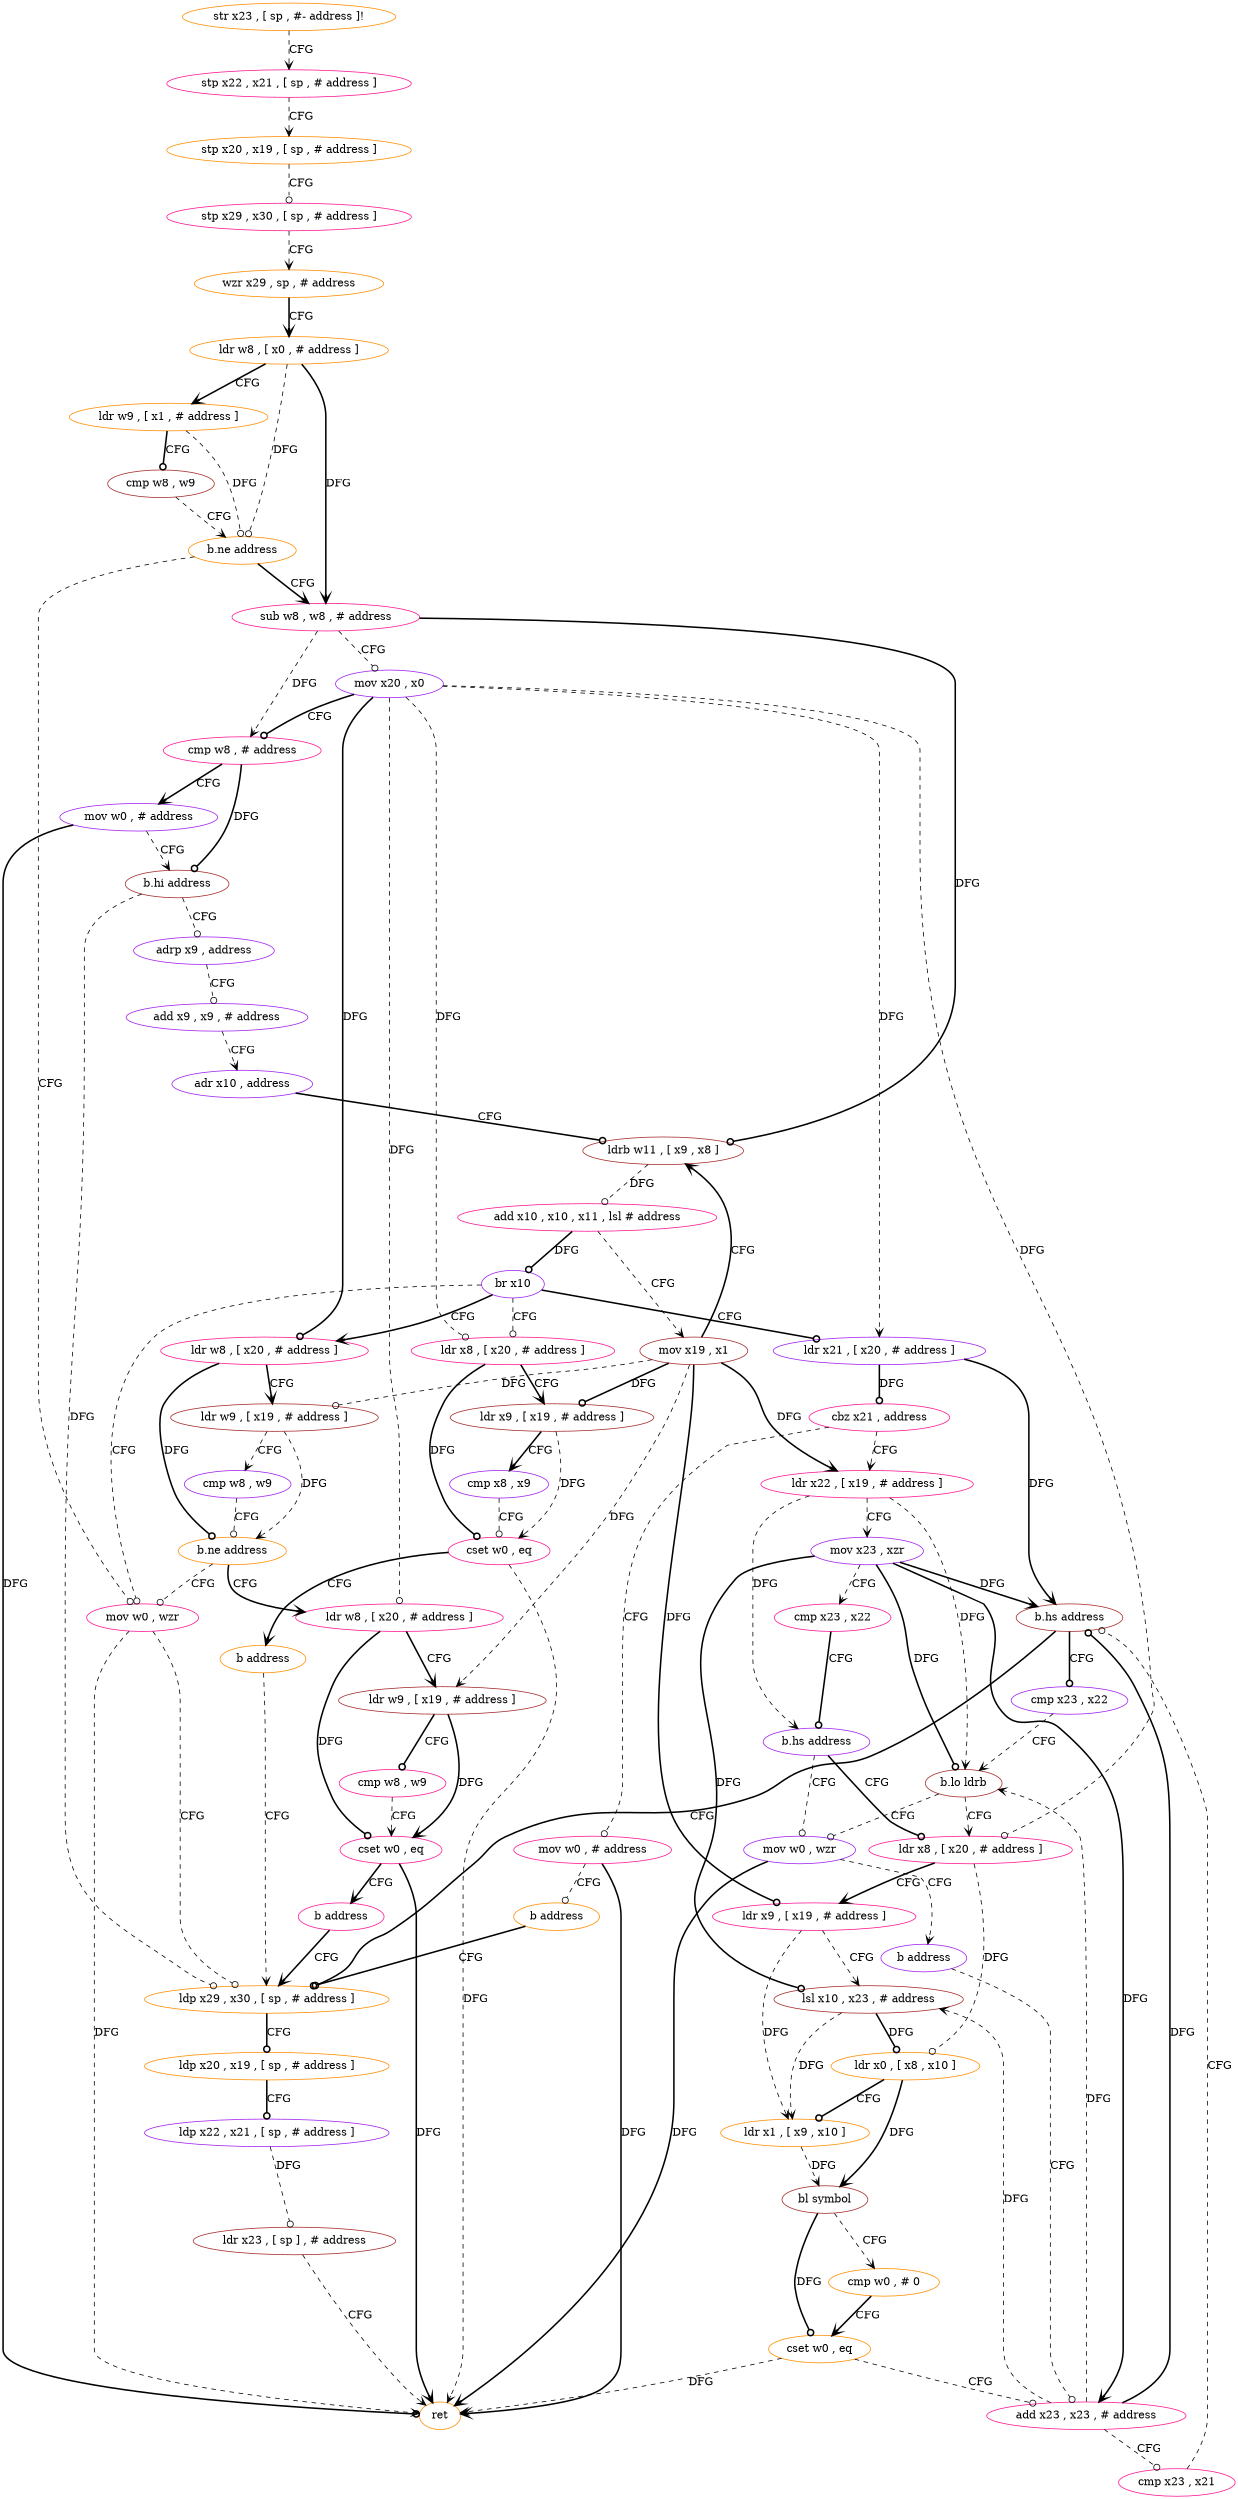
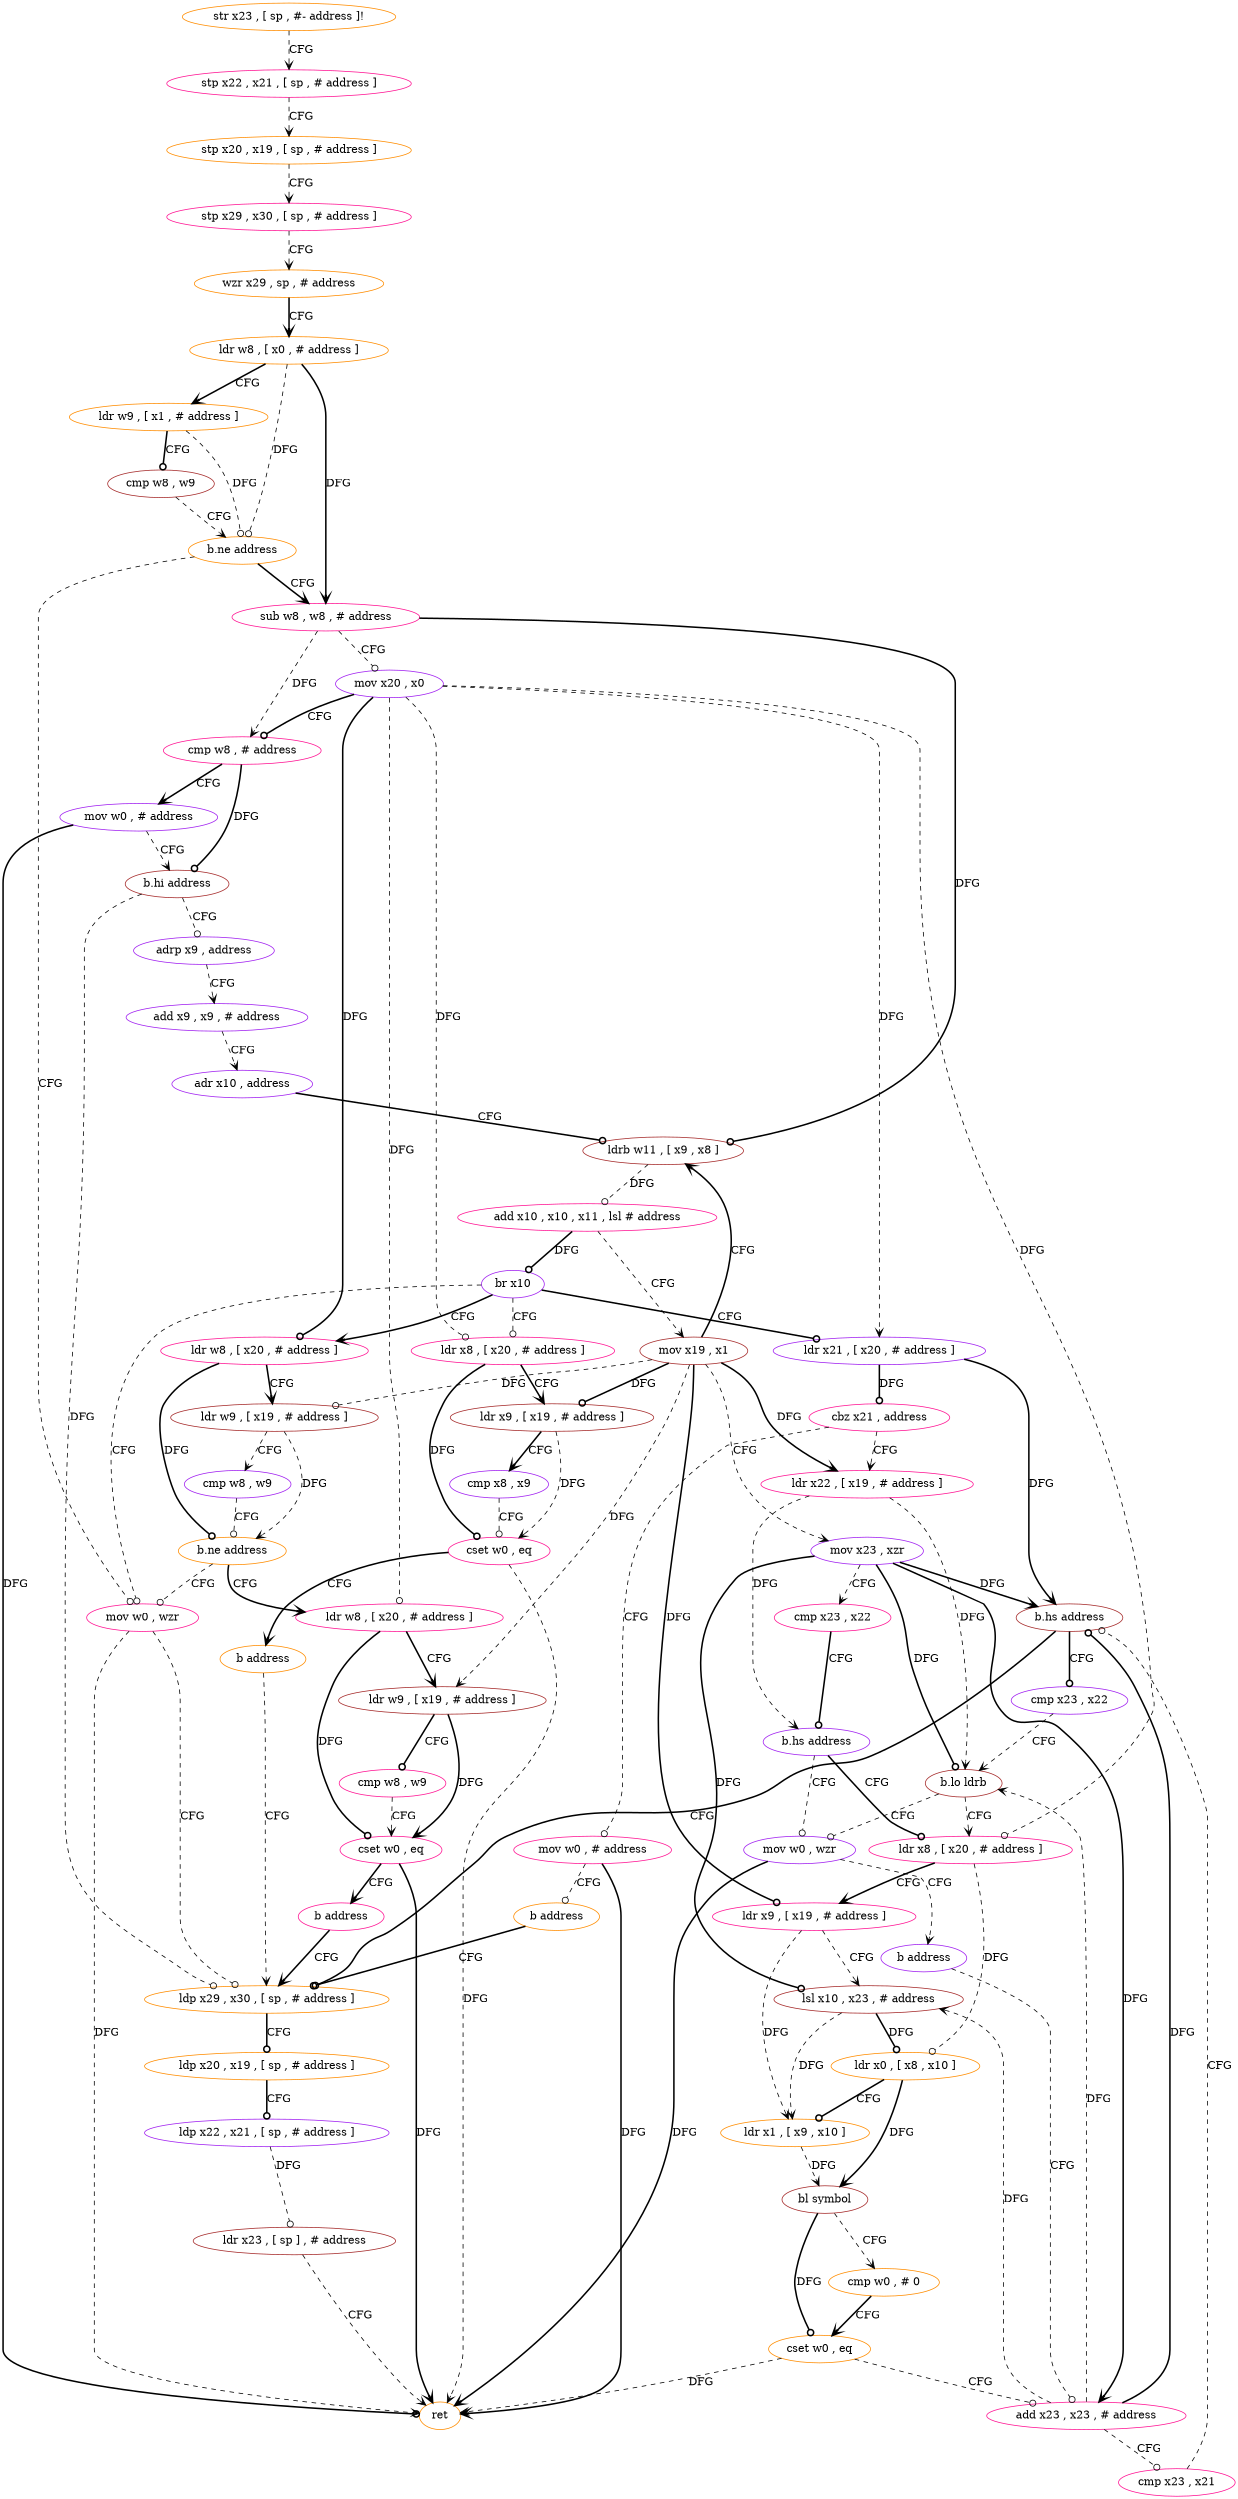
edge "stp x20 , x19 , [ sp , # address ]" -> "stp x29 , x30 , [ sp , # address ]": arrowhead odot -> vee
edge "adrp x9 , address" -> "add x9 , x9 , # address": arrowhead odot -> vee
edge "ldr x22 , [ x19 , # address ]" -> "mov x23 , xzr": now "mov x19 , x1" -> "mov x23 , xzr"
